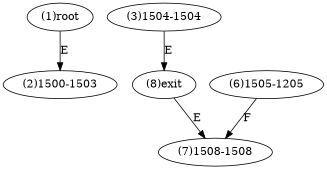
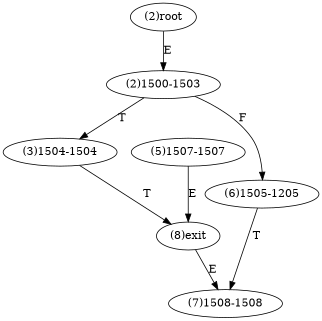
node "(1)root": label "(1)root" -> "(2)root"
edge "(3)1504-1504" -> "(8)exit": label "E" -> "T"
edge "(2)1500-1503" -> "(3)1504-1504": added, label "T"
edge "(6)1505-1205" -> "(7)1508-1508": label "F" -> "T"
edge "(2)1500-1503" -> "(6)1505-1205": added, label "F"
node "(5)1507-1507": added
